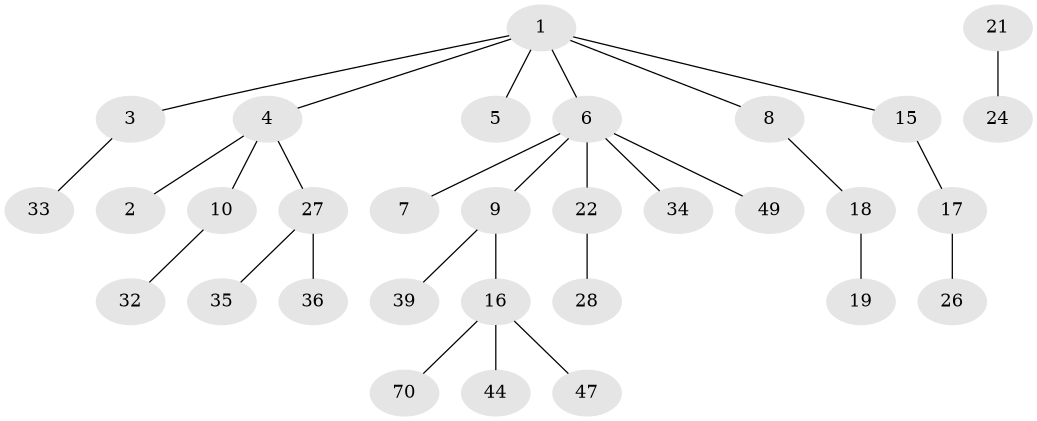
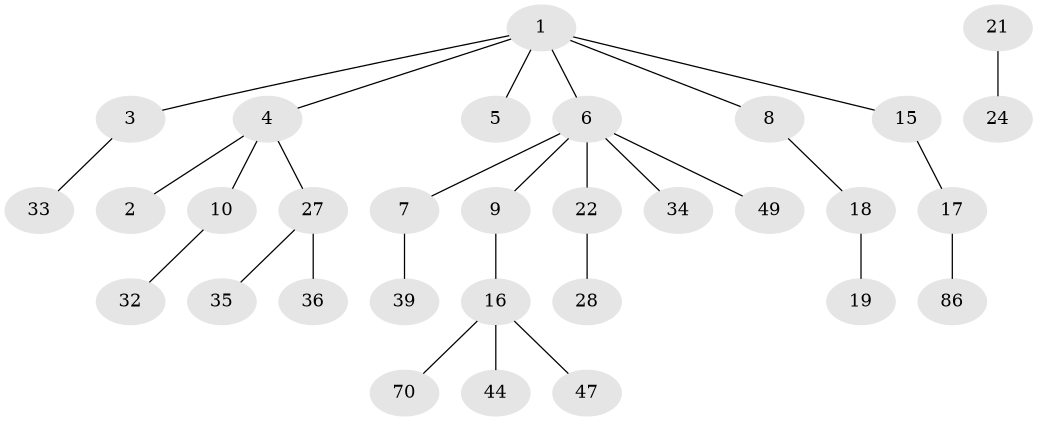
edge "9" -- "39": now "7" -- "39"
node "26": label "26" -> "86"
